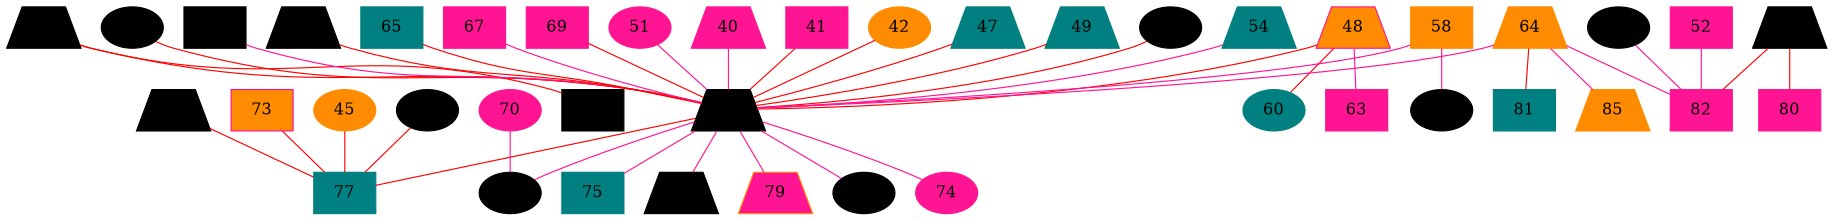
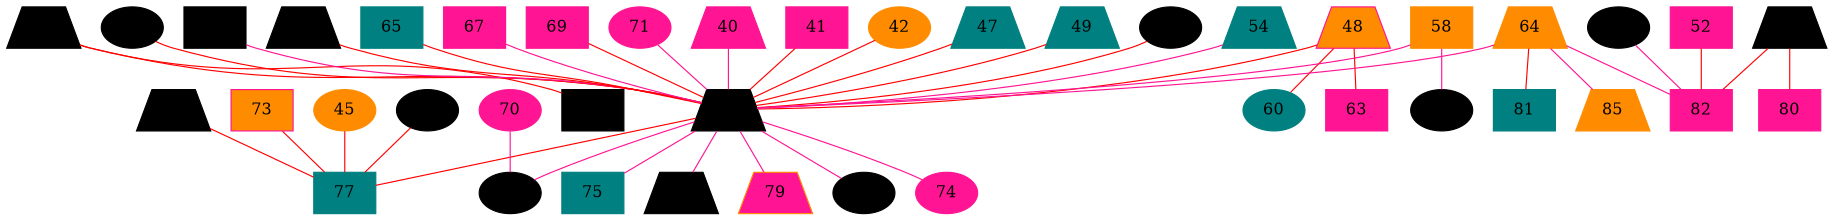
node "51": label "51" -> "71"
edge "52" -- "82": color deeppink -> red
edge "48" -- "63": color deeppink -> red
